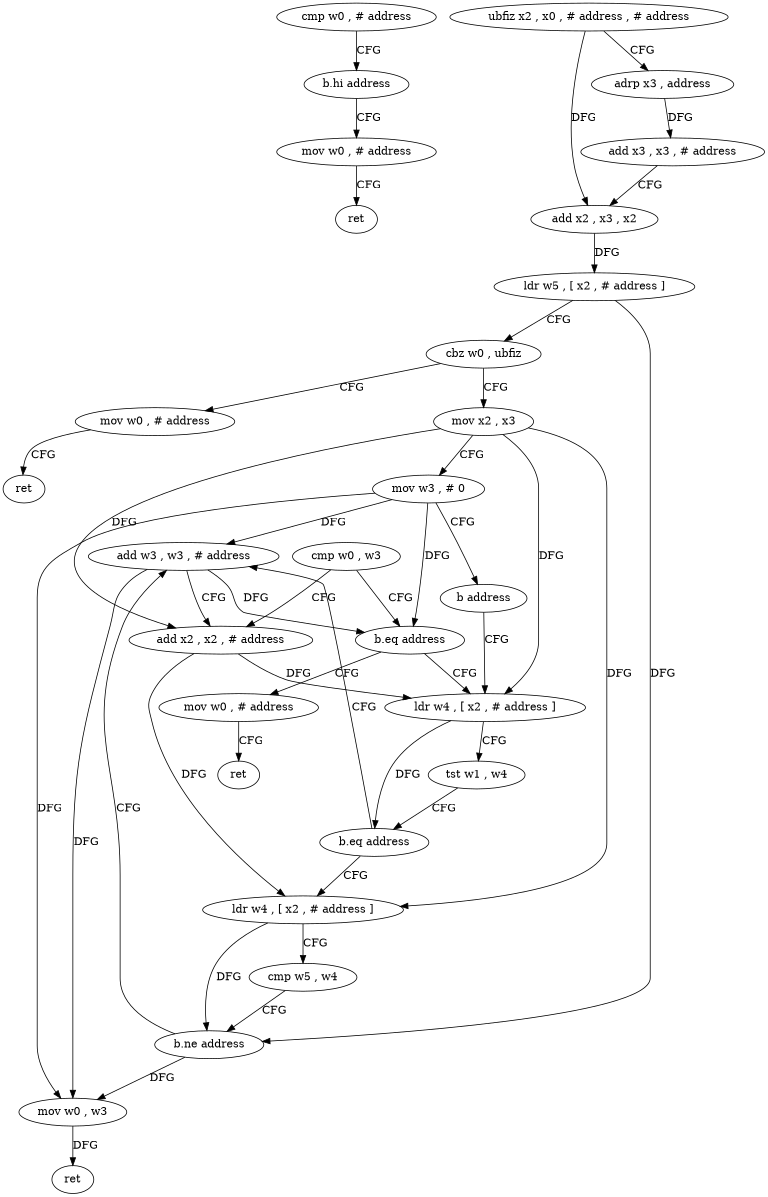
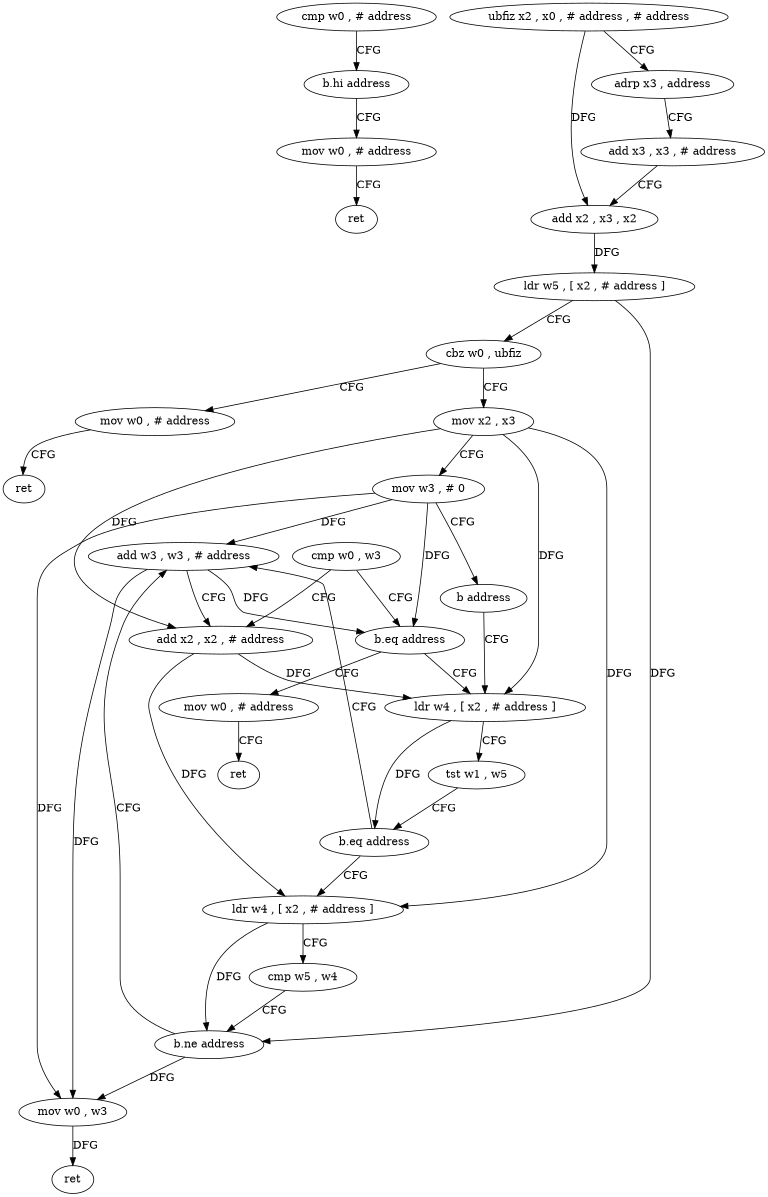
edge "adrp x3 , address" -> "add x3 , x3 , # address": label "DFG" -> "CFG"
node "tst w1 , w4": label "tst w1 , w4" -> "tst w1 , w5"
